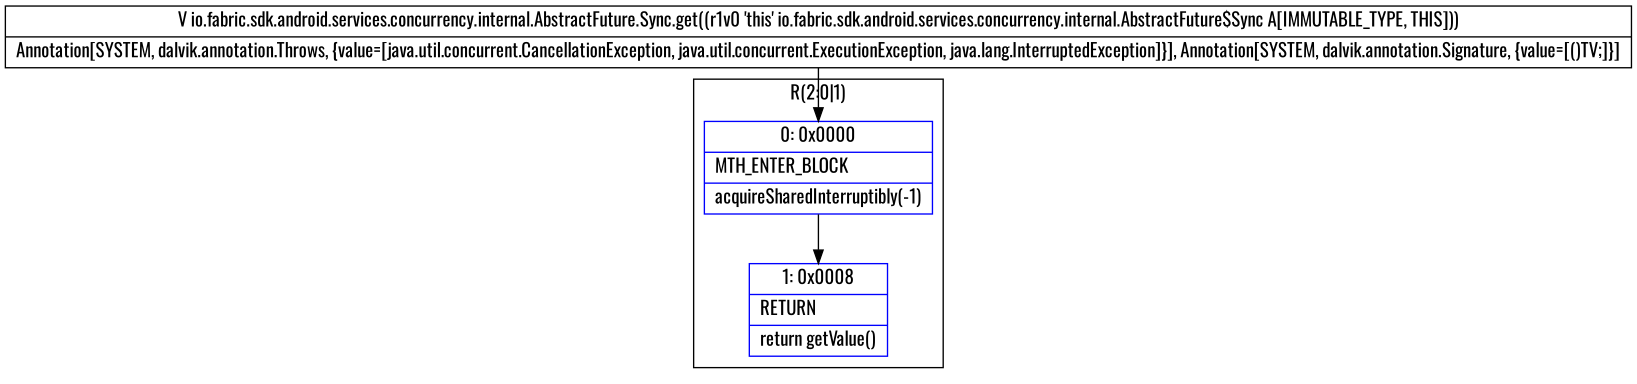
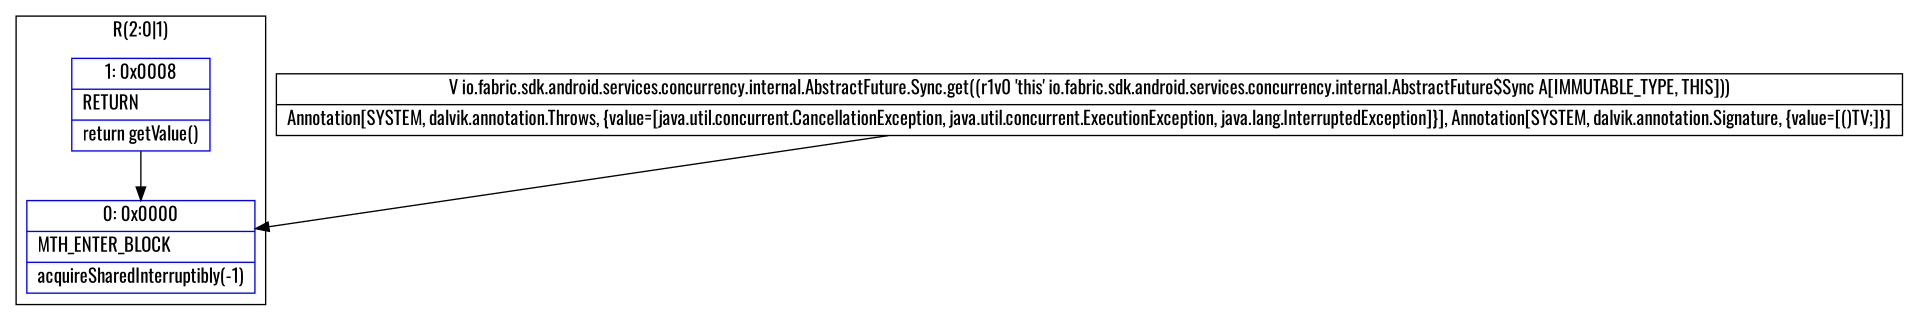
edge "0: 0x0000" -> "1: 0x0008": reversed
